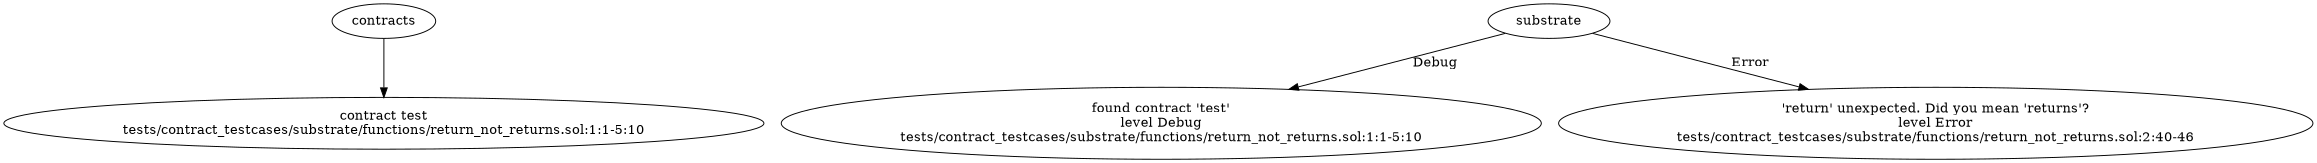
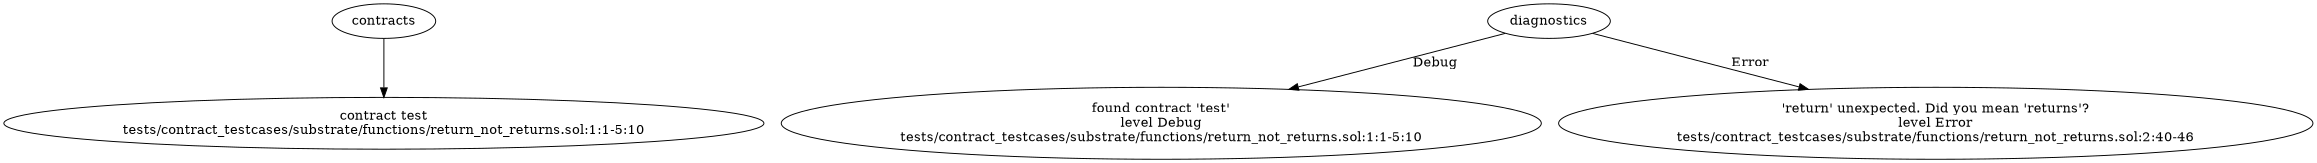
node "substrate": label "substrate" -> "diagnostics"
